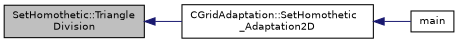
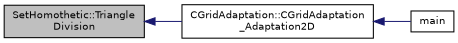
node "CGridAdaptation::SetHomothetic _Adaptation2D": label "CGridAdaptation::SetHomothetic _Adaptation2D" -> "CGridAdaptation::CGridAdaptation _Adaptation2D"
